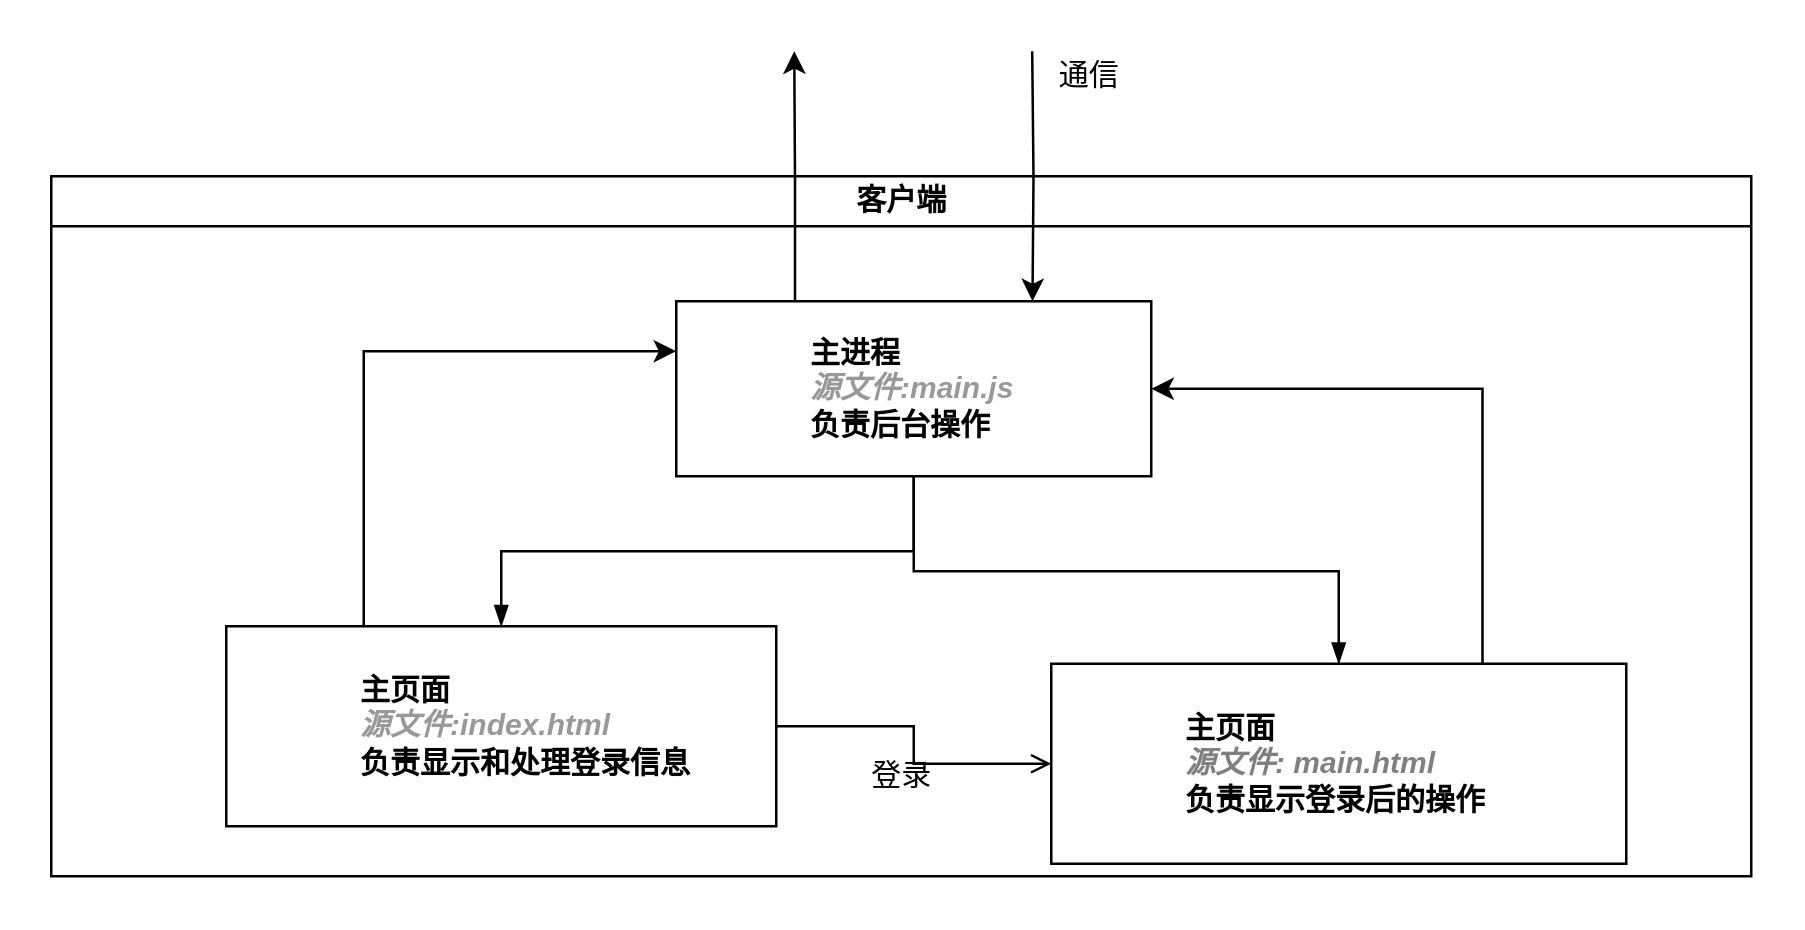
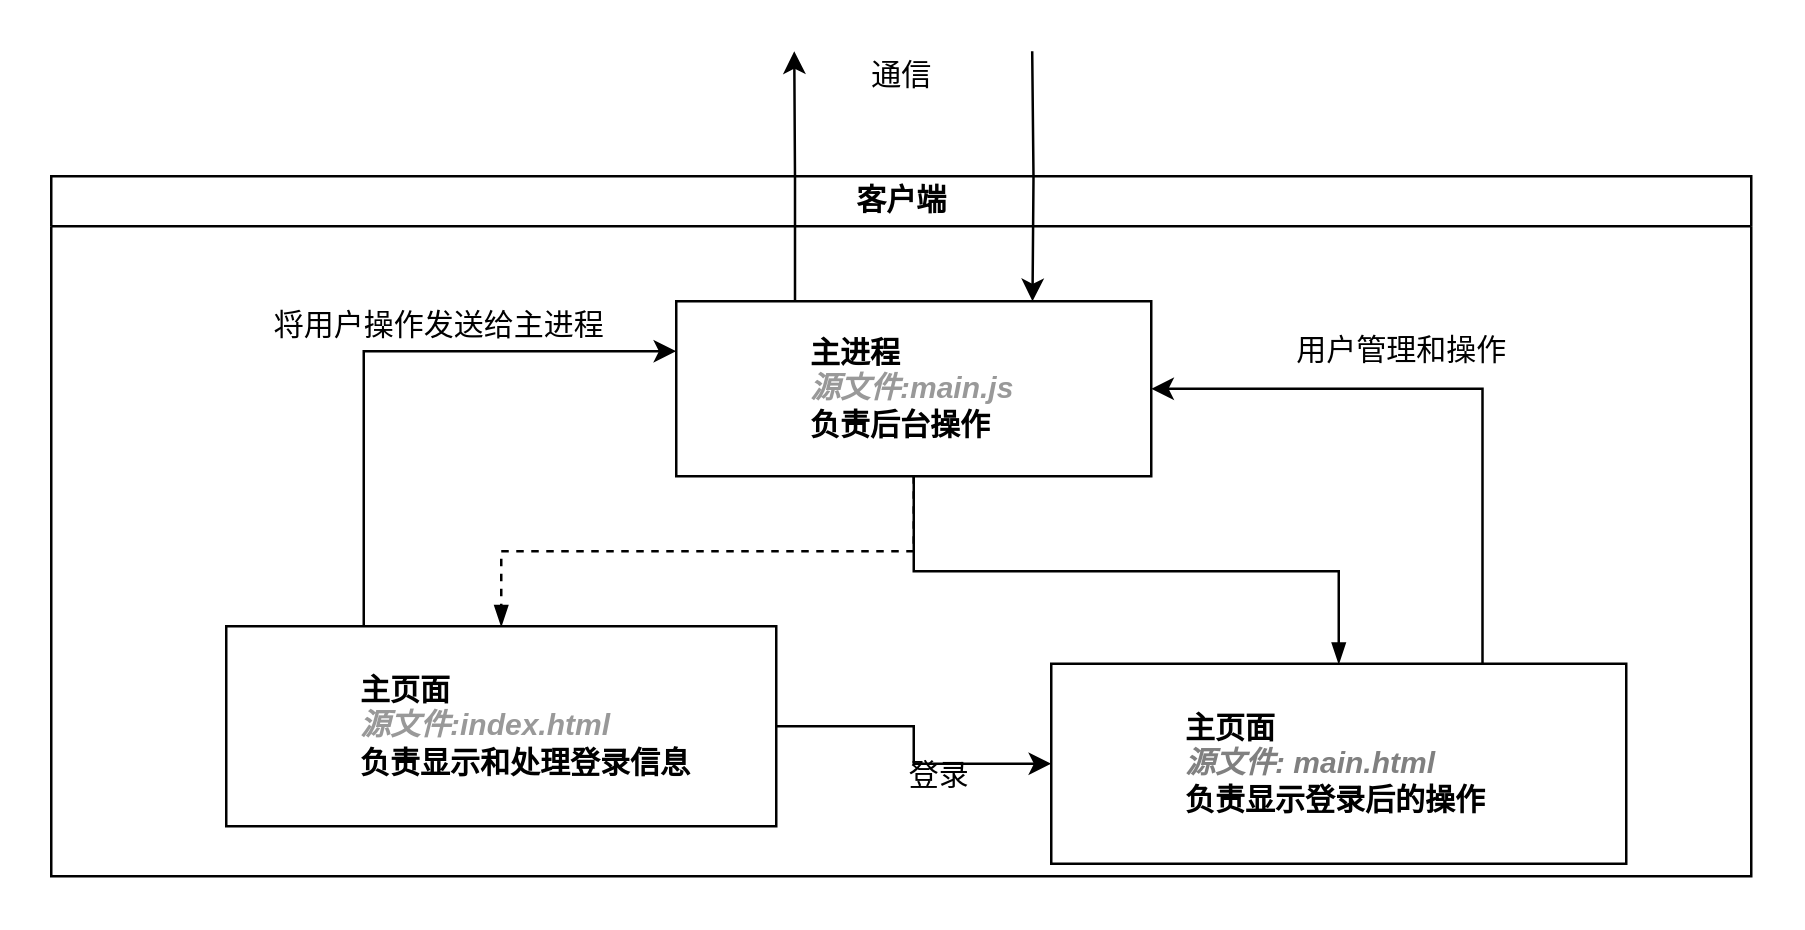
node "通信": moved (1089, 76) -> (901, 76)
node "将用户操作发送给主进程": added
node "用户管理和操作": added
edge "主进程 源文件:main.js 负责后台操作" -> "主页面 源文件:index.html 负责显示和处理登录信息": style solid -> dashed
edge "主页面 源文件:index.html 负责显示和处理登录信息" -> "主页面 源文件: main.html 负责显示登录后的操作": arrowhead open -> classic
node "登录": moved (901, 776) -> (939, 776)
